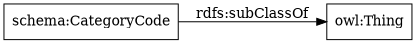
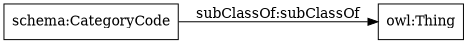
edge "schema:CategoryCode" -> "owl:Thing": label "rdfs:subClassOf" -> "subClassOf:subClassOf"
